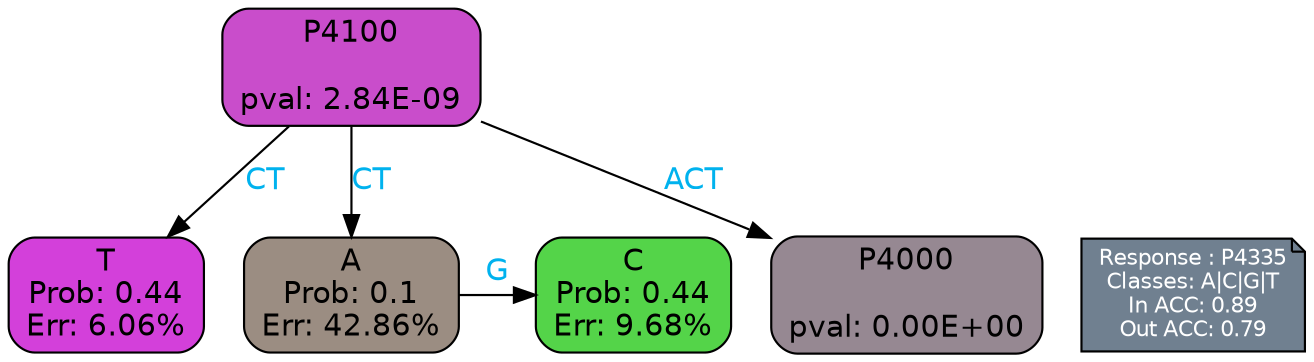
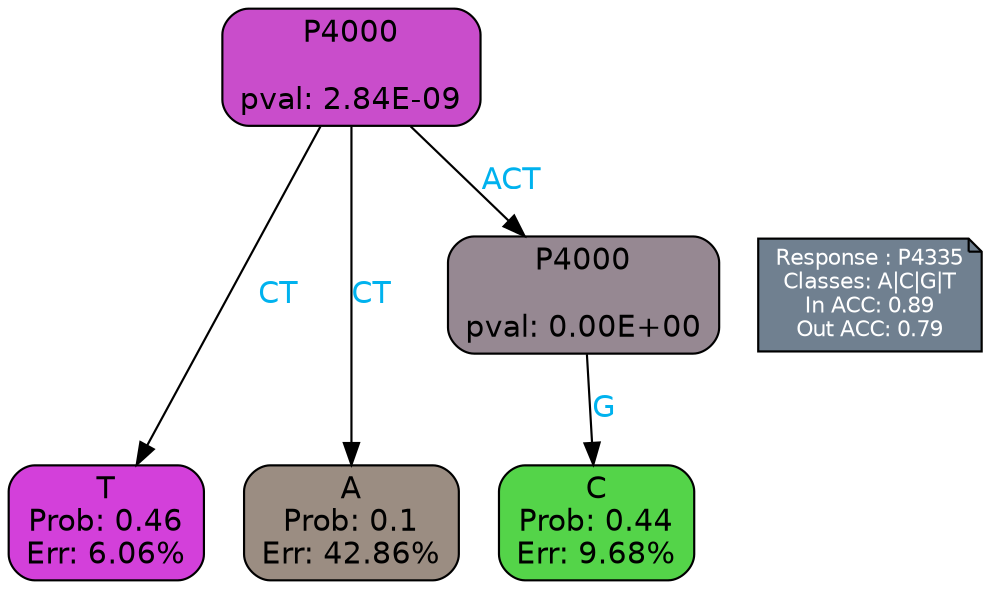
node "P4100 pval: 2.84E-09": label "P4100 pval: 2.84E-09" -> "P4000 pval: 2.84E-09"
node "T Prob: 0.44 Err: 6.06%": label "T Prob: 0.44 Err: 6.06%" -> "T Prob: 0.46 Err: 6.06%"
edge "A Prob: 0.1 Err: 42.86%" -> "C Prob: 0.44 Err: 9.68%": now "P4000 pval: 0.00E+00" -> "C Prob: 0.44 Err: 9.68%"
